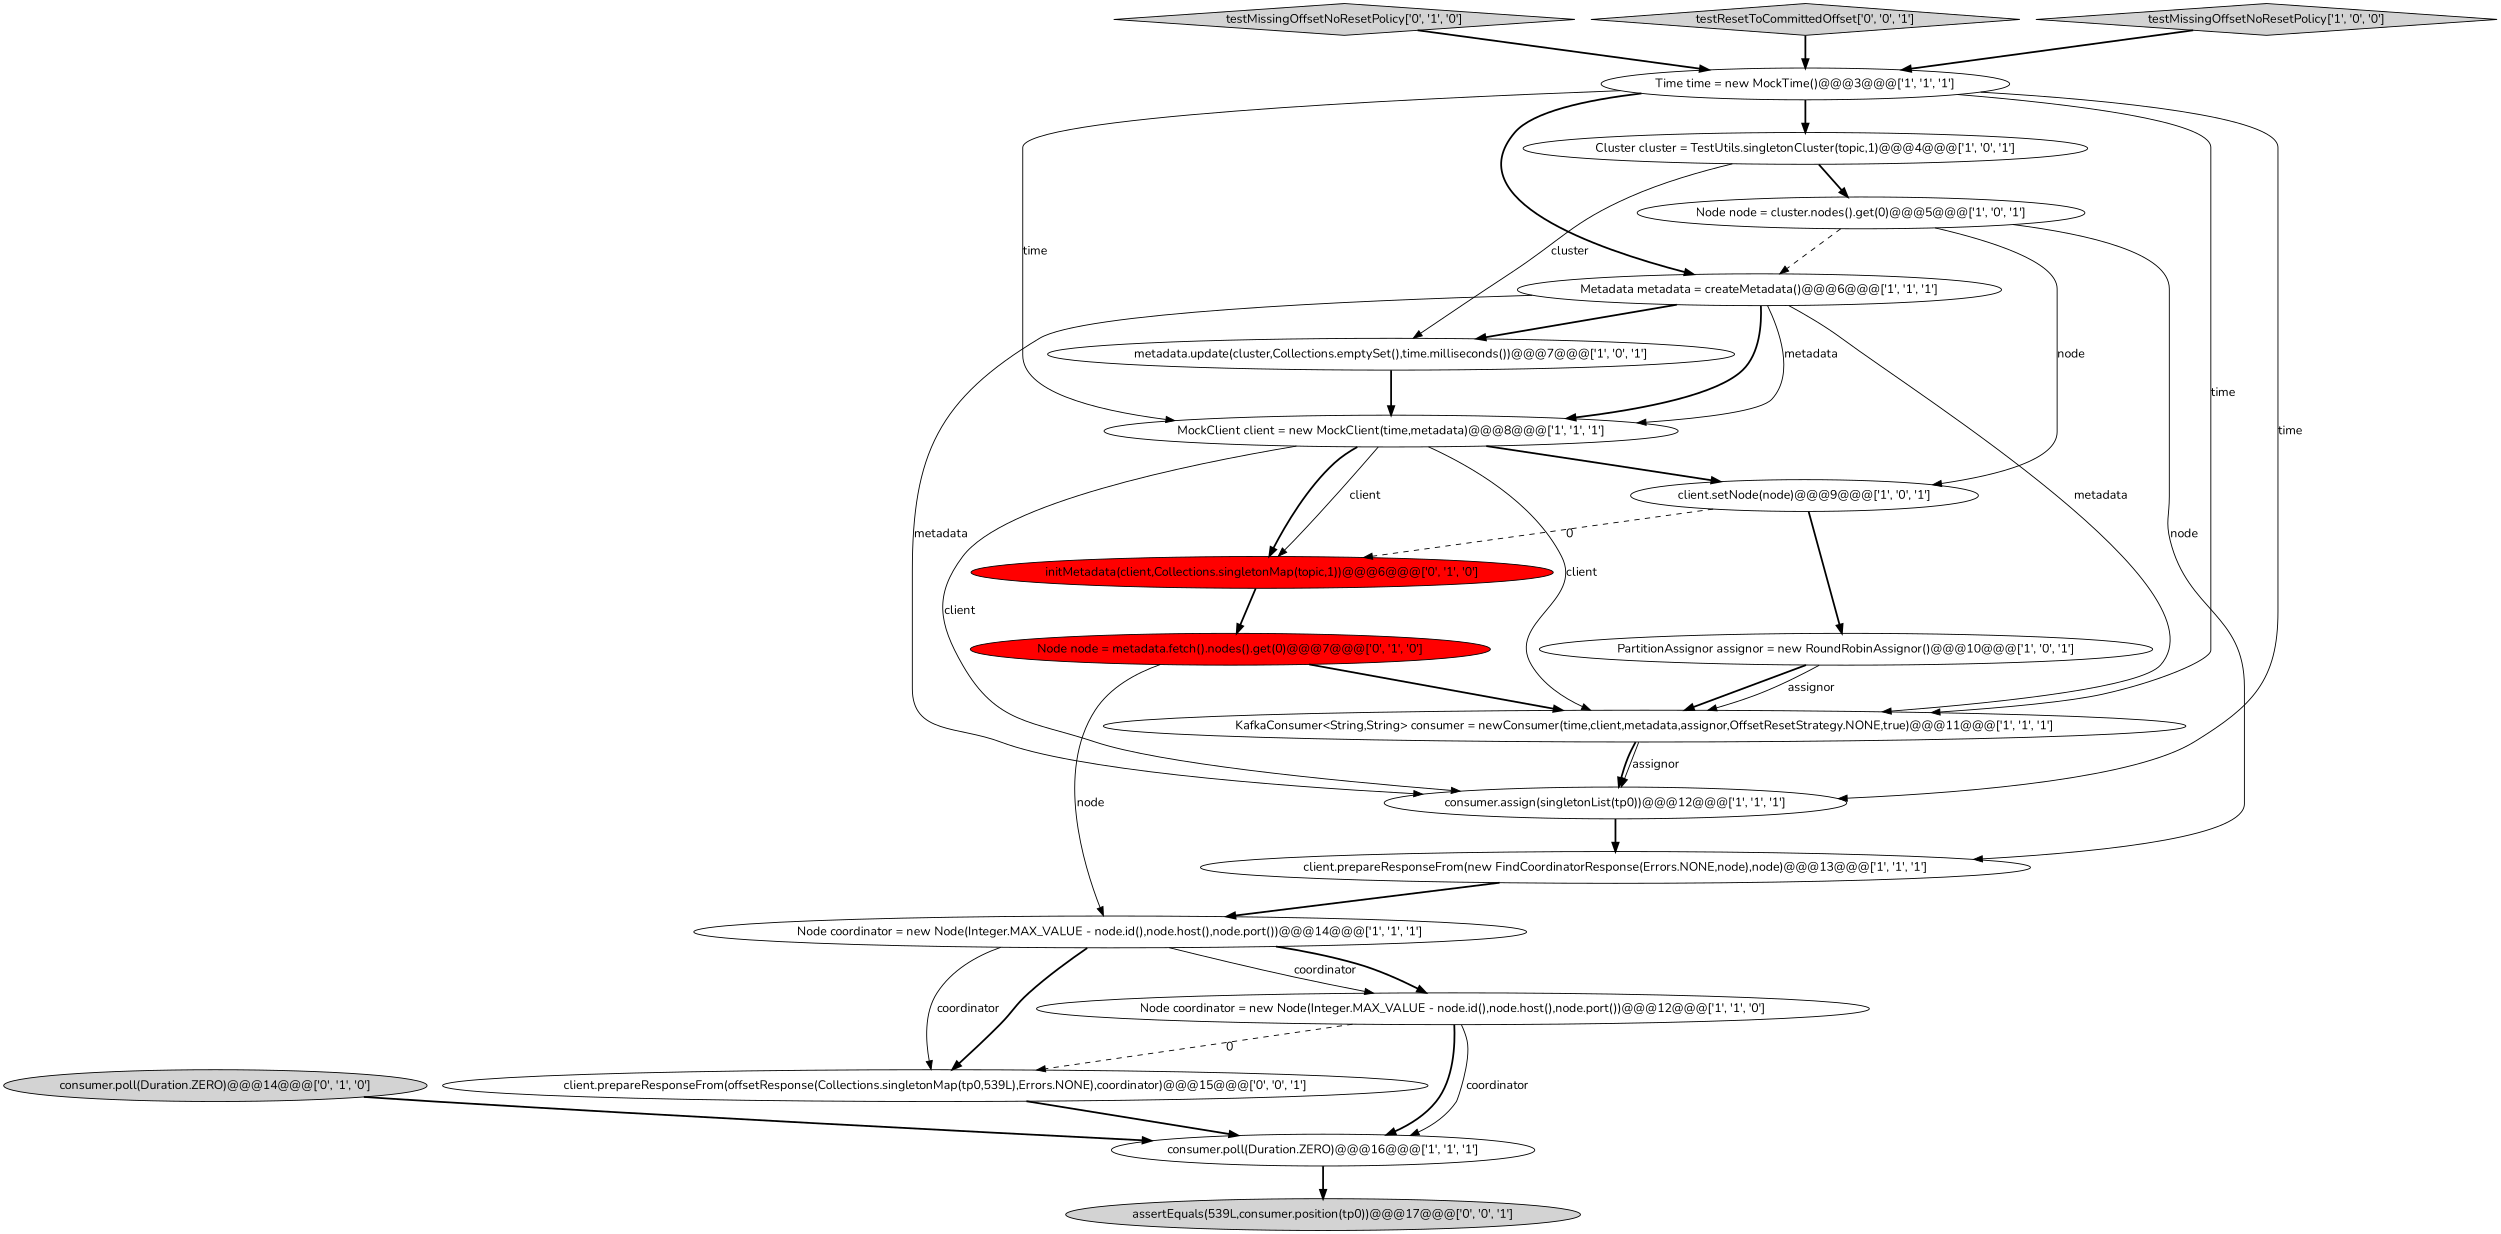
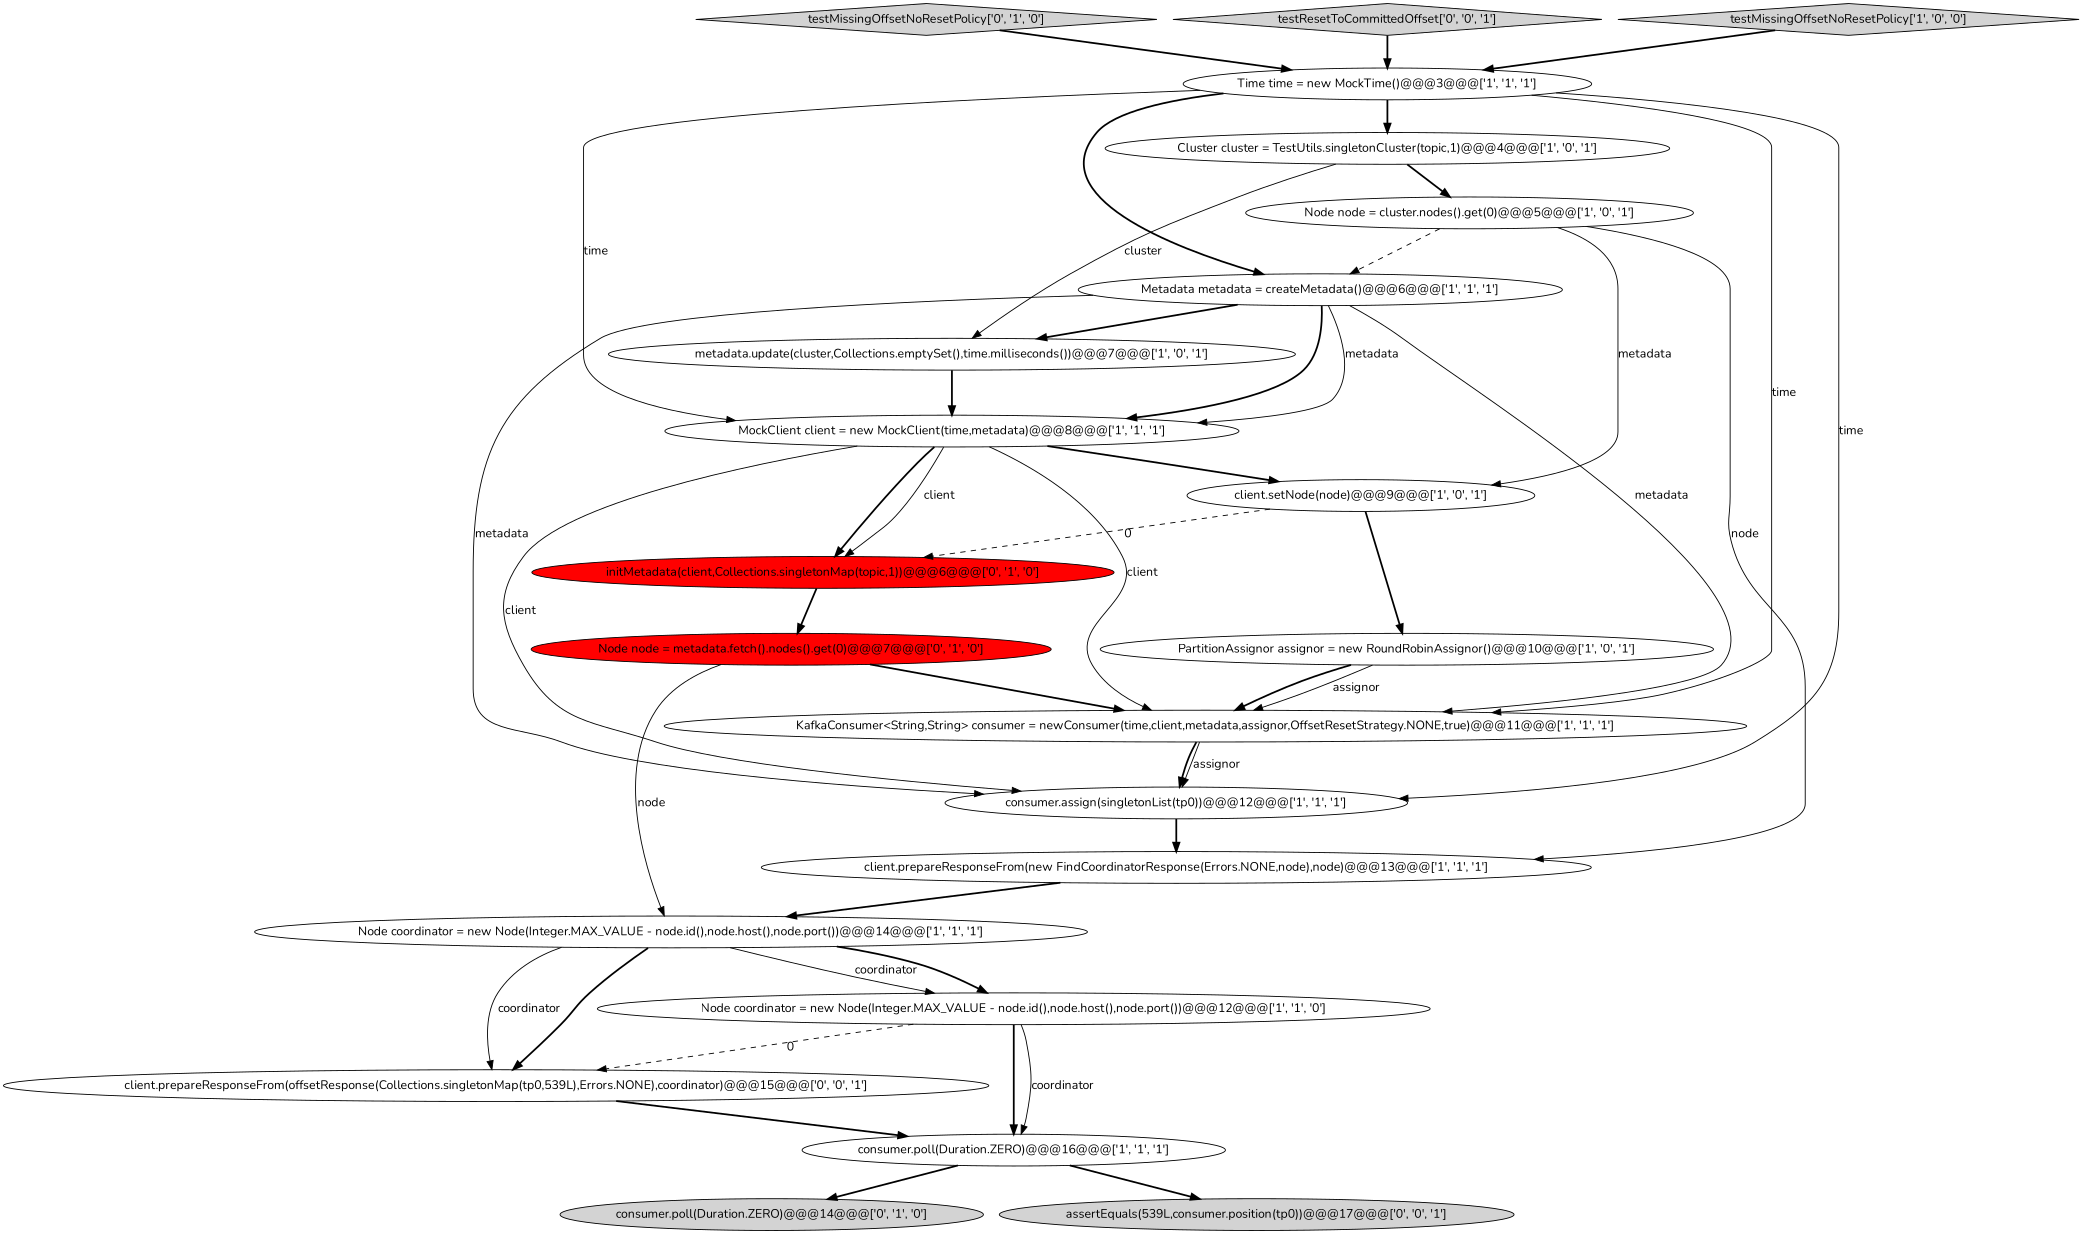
edge "Node node = cluster.nodes().get(0)@@@5@@@['1', '0', '1']" -> "client.setNode(node)@@@9@@@['1', '0', '1']": label "node" -> "metadata"
edge "consumer.poll(Duration.ZERO)@@@14@@@['0', '1', '0']" -> "consumer.poll(Duration.ZERO)@@@16@@@['1', '1', '1']": reversed
